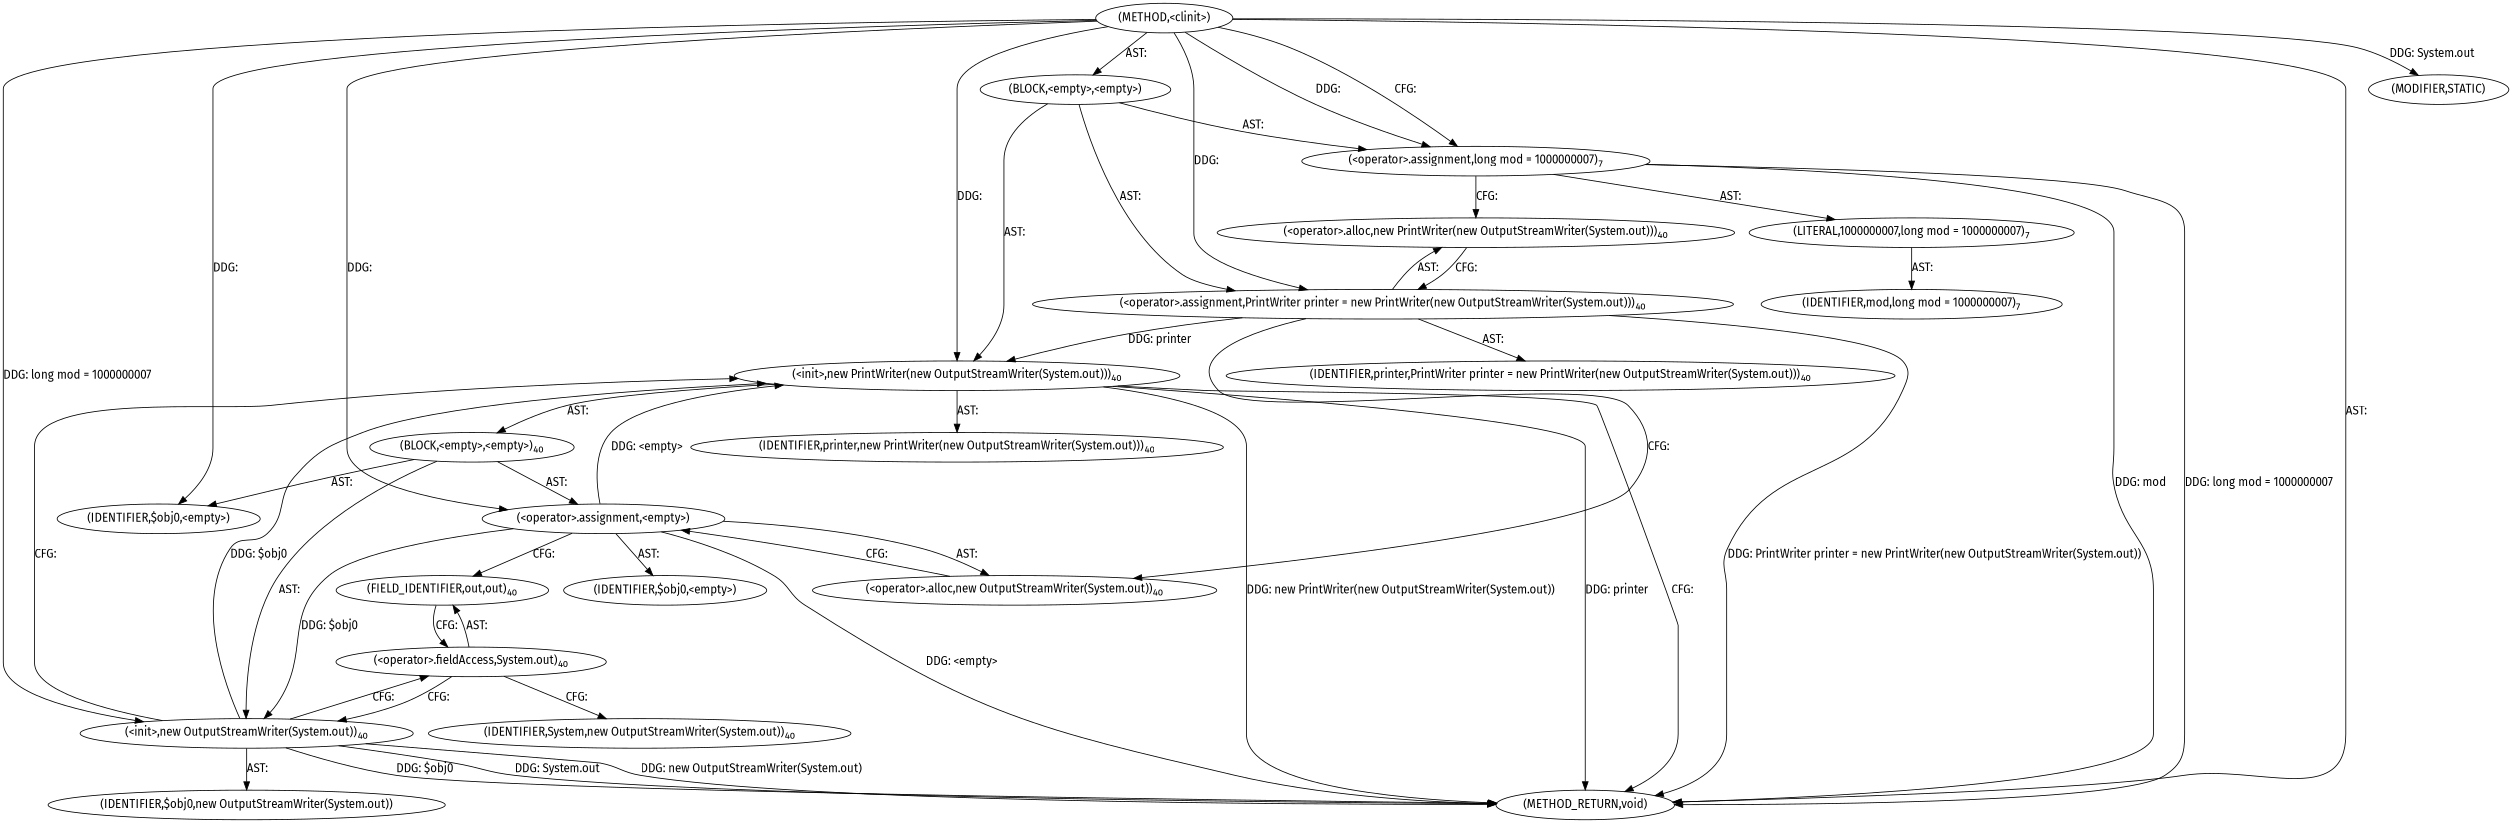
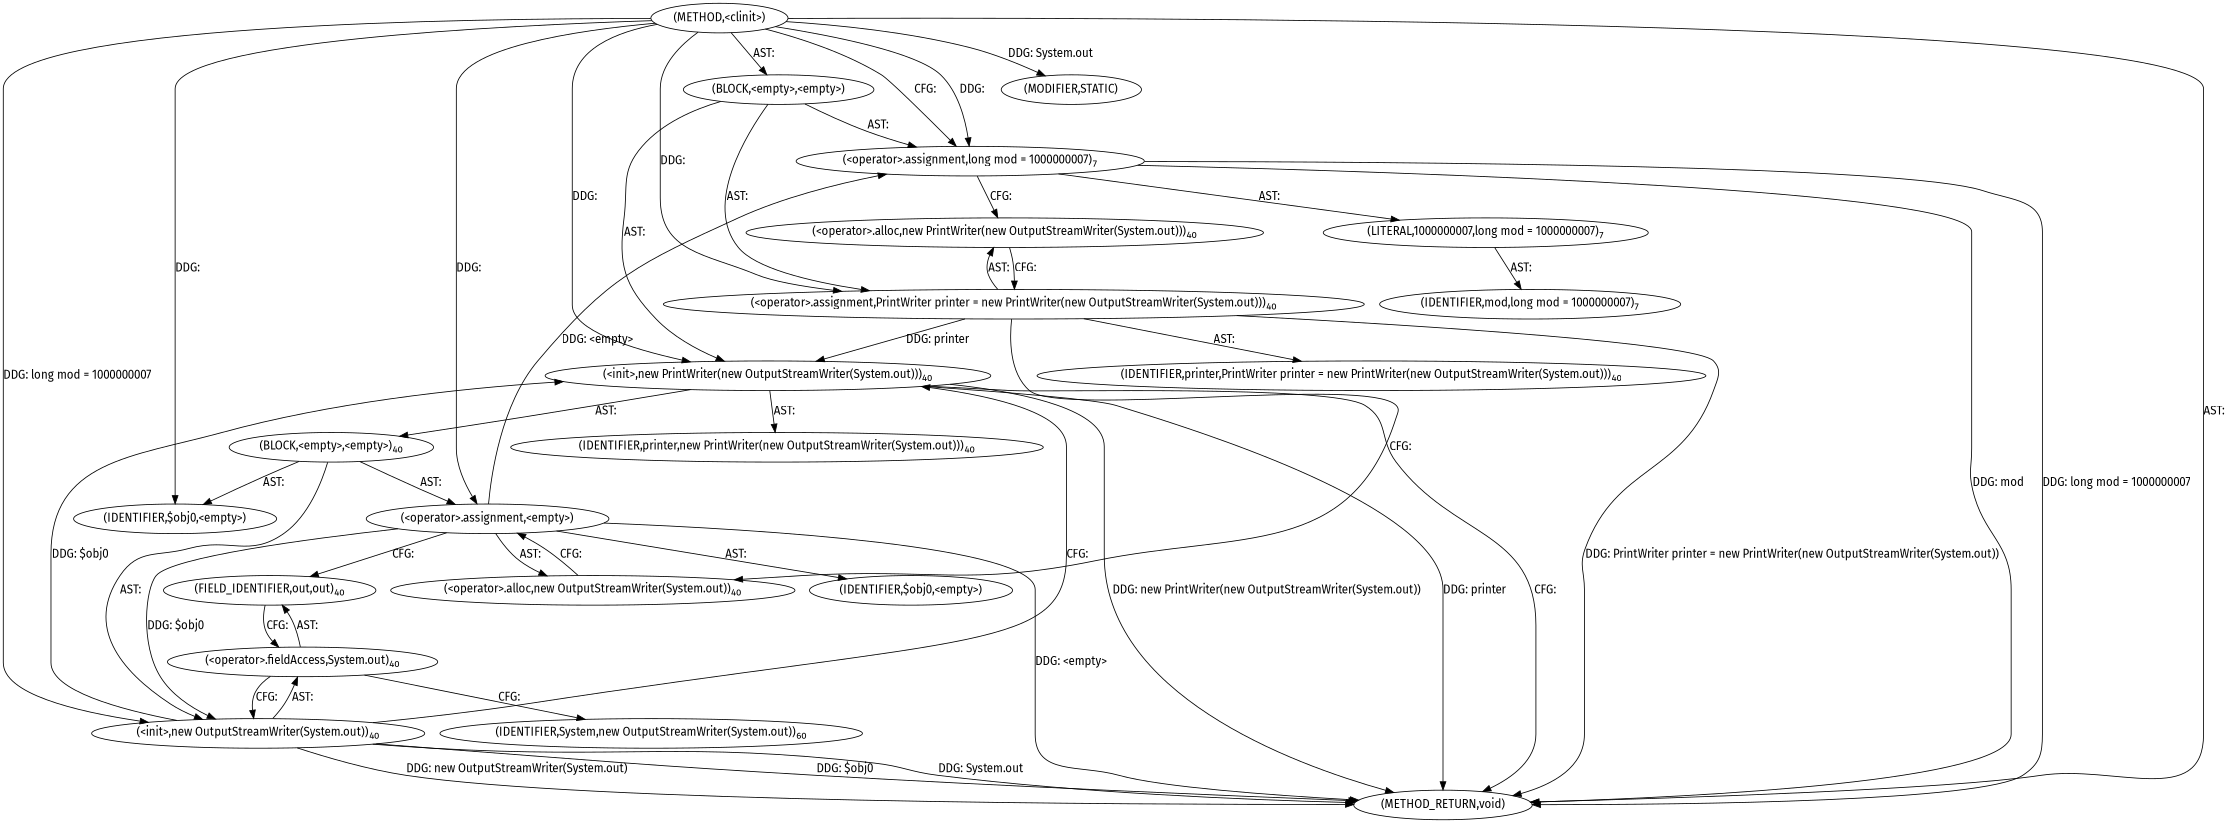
edge "(<operator>.assignment,<empty>)" -> "(<init>,new PrintWriter(new OutputStreamWriter(System.out)))": now "(<operator>.assignment,<empty>)" -> "(<operator>.assignment,long mod = 1000000007)"
edge "(<init>,new OutputStreamWriter(System.out))" -> "(<operator>.fieldAccess,System.out)": label "CFG: " -> "AST: "
node "(IDENTIFIER,System,new OutputStreamWriter(System.out))": text "40" -> "60"
node "(IDENTIFIER,$obj0,new OutputStreamWriter(System.out))": removed
